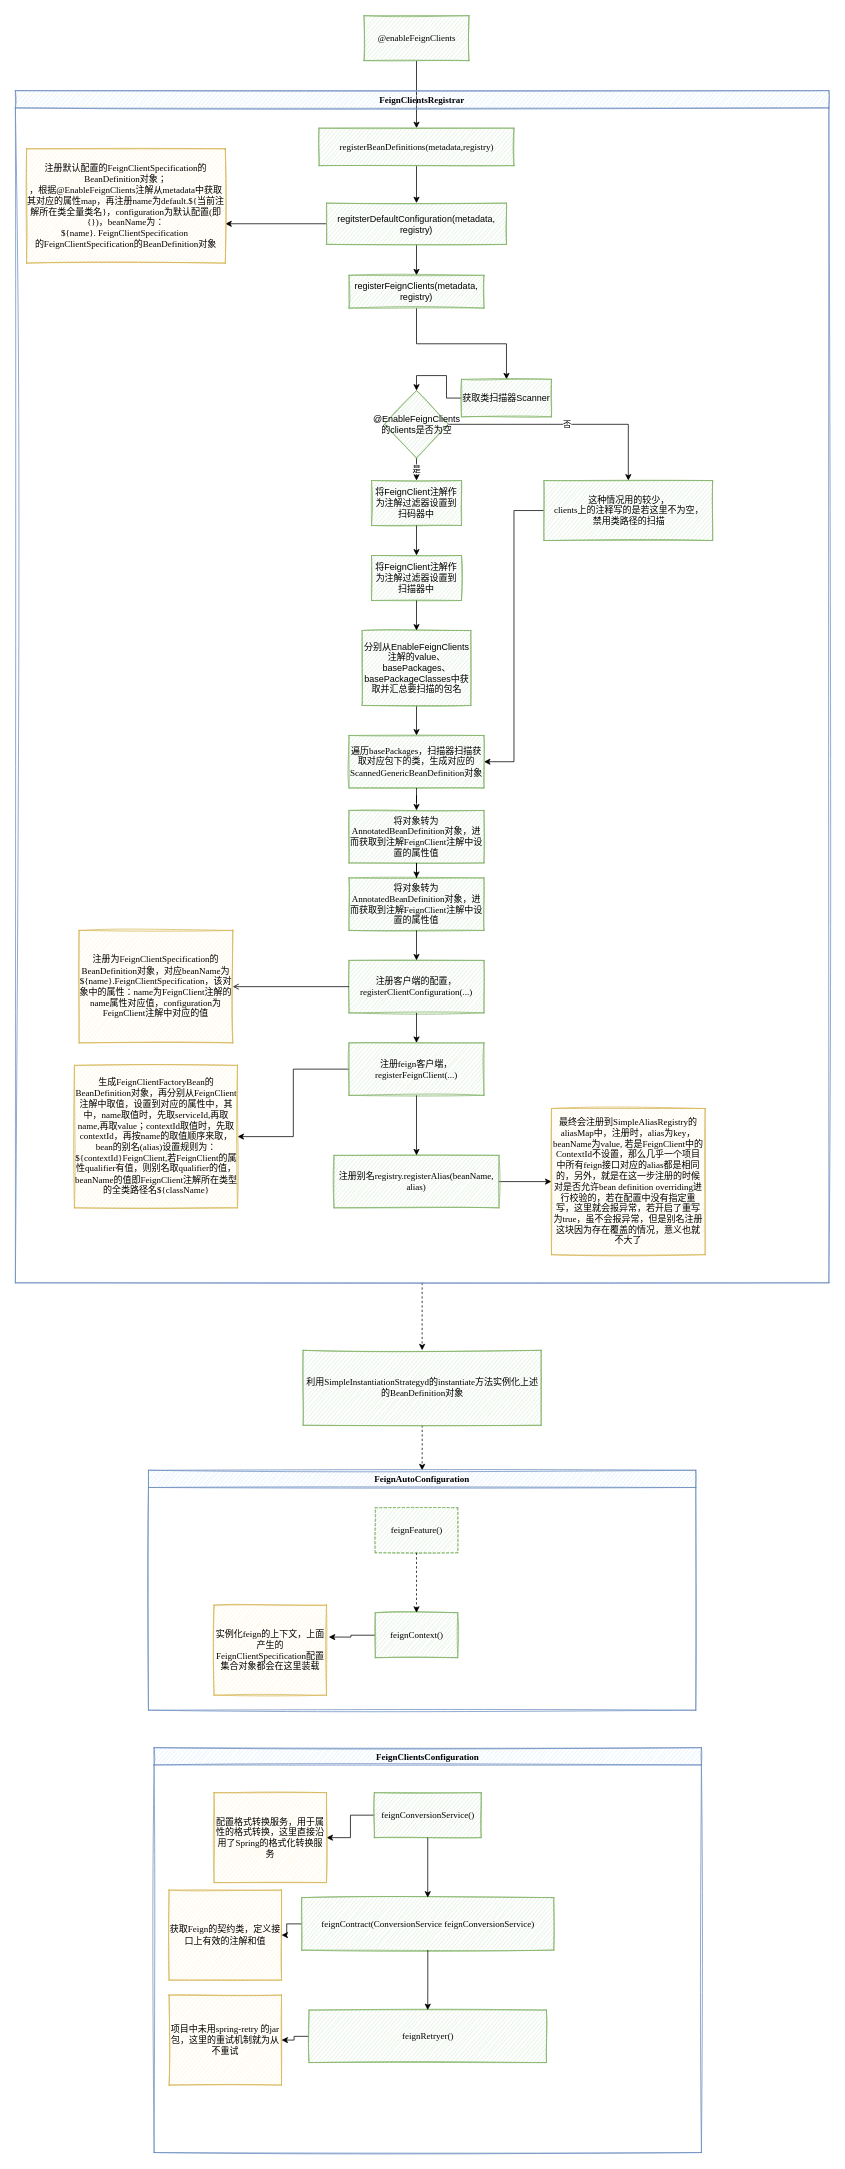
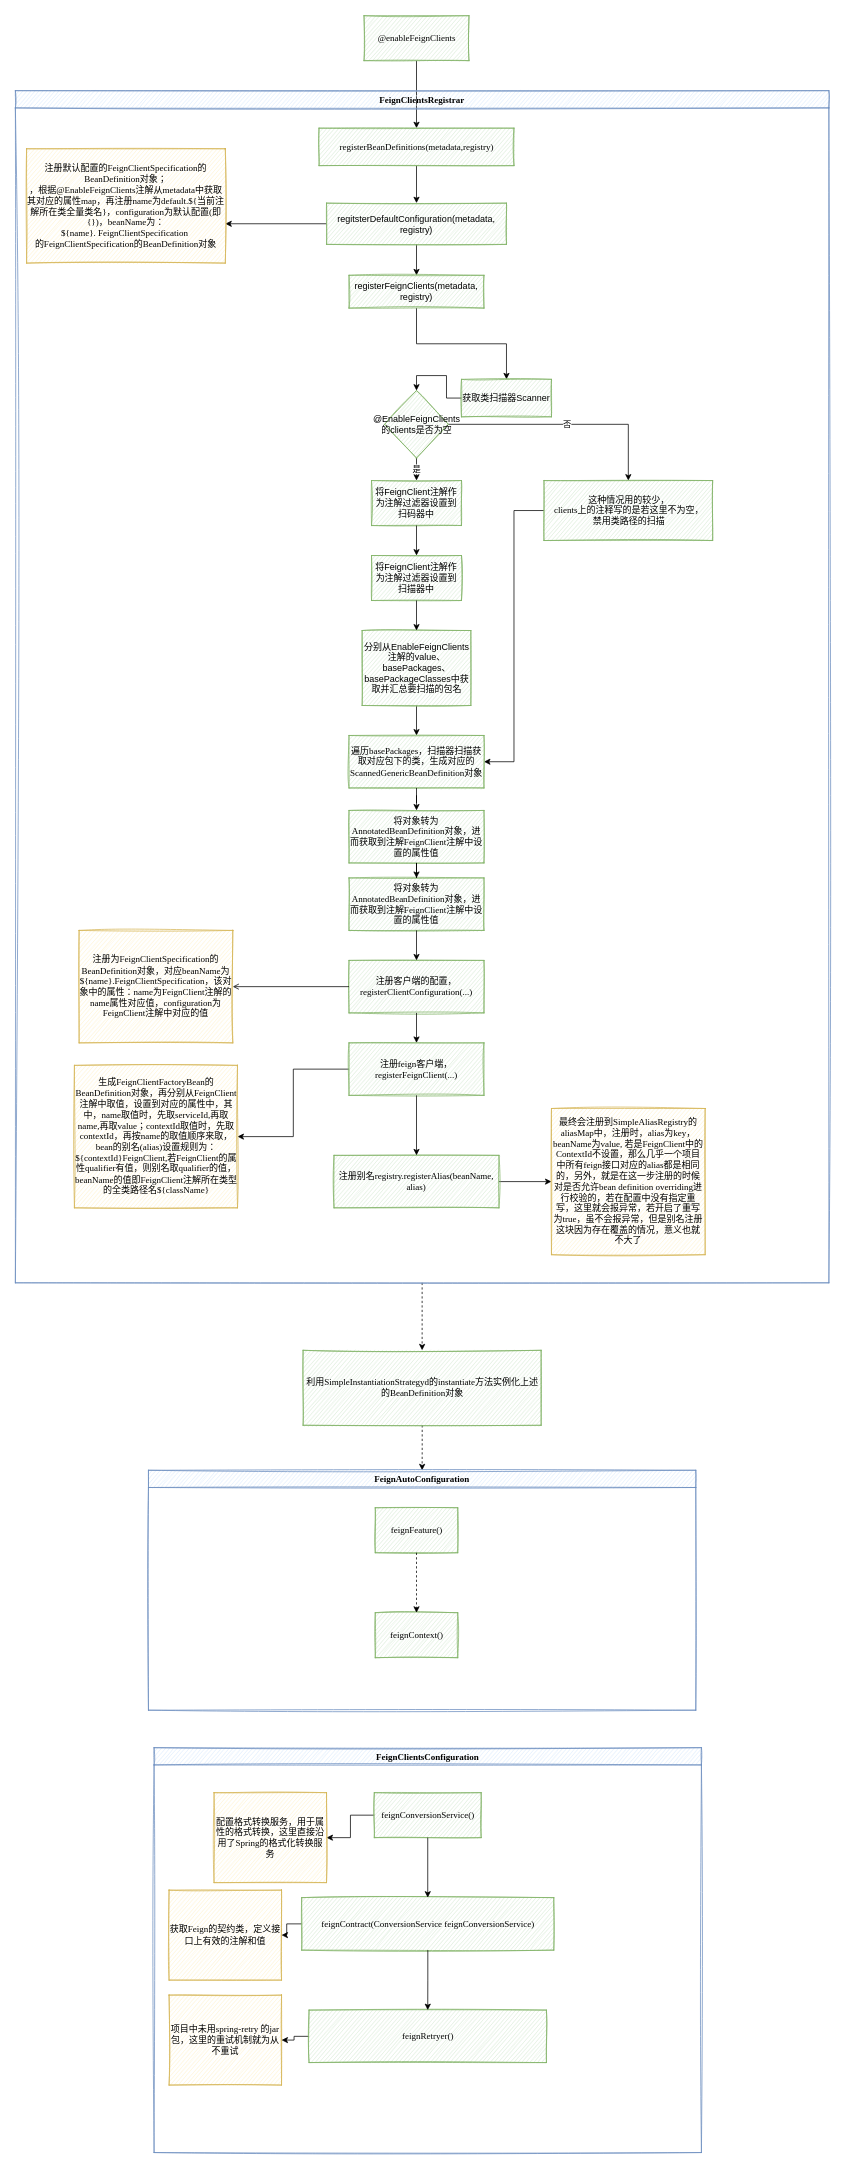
node "feignFeature()": style dashed -> solid
edge "feignContext()" -> "实例化feign的上下文，上面产生的FeignClientSpecification配置集合对象都会在这里装载": removed
node "实例化feign的上下文，上面产生的FeignClientSpecification配置集合对象都会在这里装载": removed
